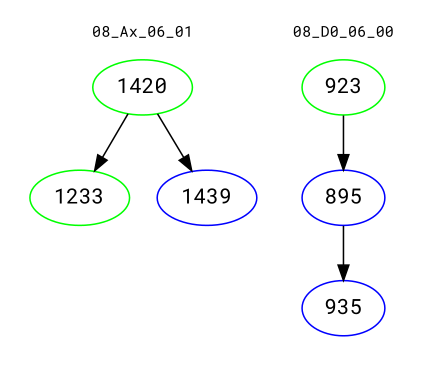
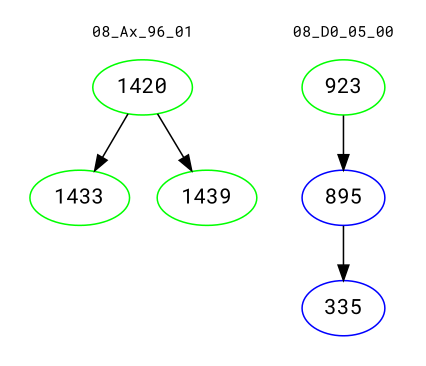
cluster "08_Ax_06_01": label "08_Ax_06_01" -> "08_Ax_96_01"
cluster "08_D0_06_00": label "08_D0_06_00" -> "08_D0_05_00"
node "1233": label "1233" -> "1433"
node "1439": color blue -> green
node "935": label "935" -> "335"
